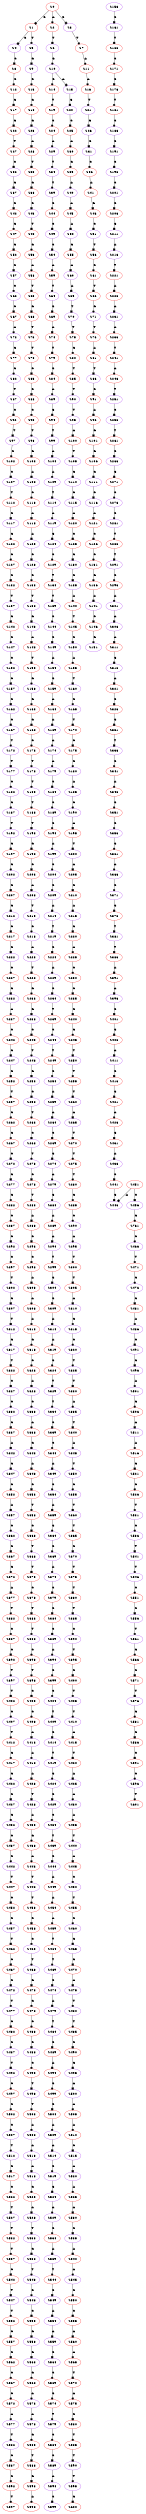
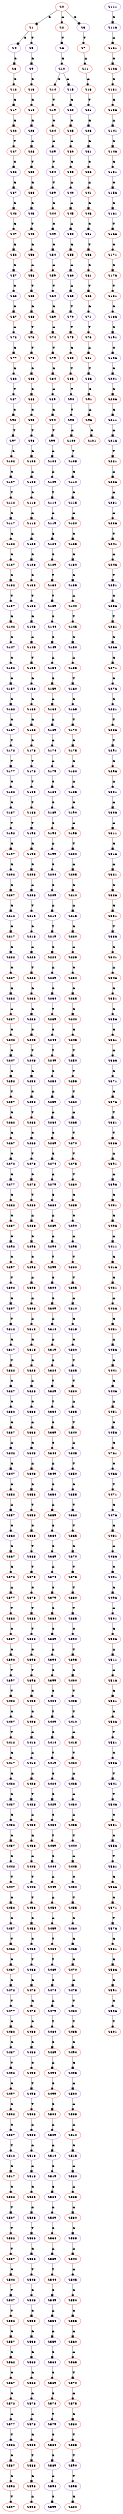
edge "S151" -> "S156": added, label "C"
node "S106": removed
edge "S451" -> "S446": reversed
